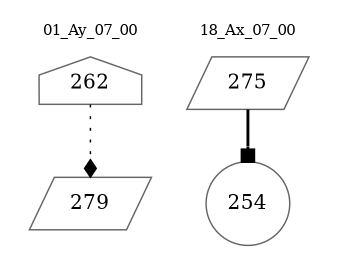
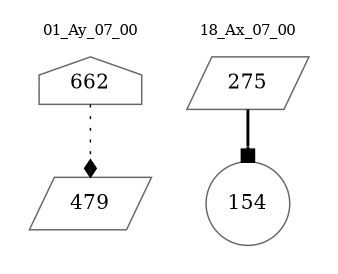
node "262": label "262" -> "662"
node "279": label "279" -> "479"
node "254": label "254" -> "154"
